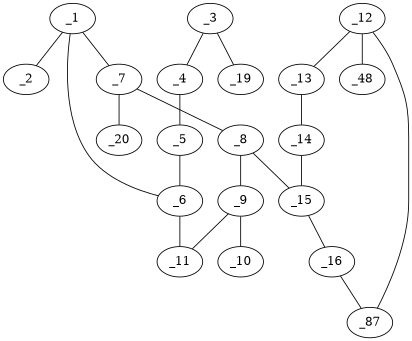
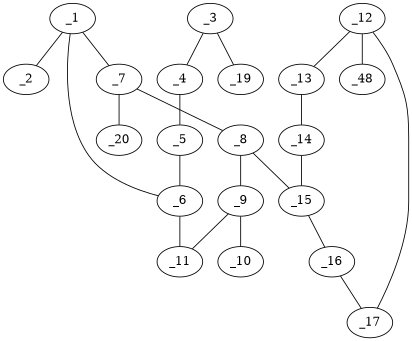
node "_87": label "_87" -> "_17"
